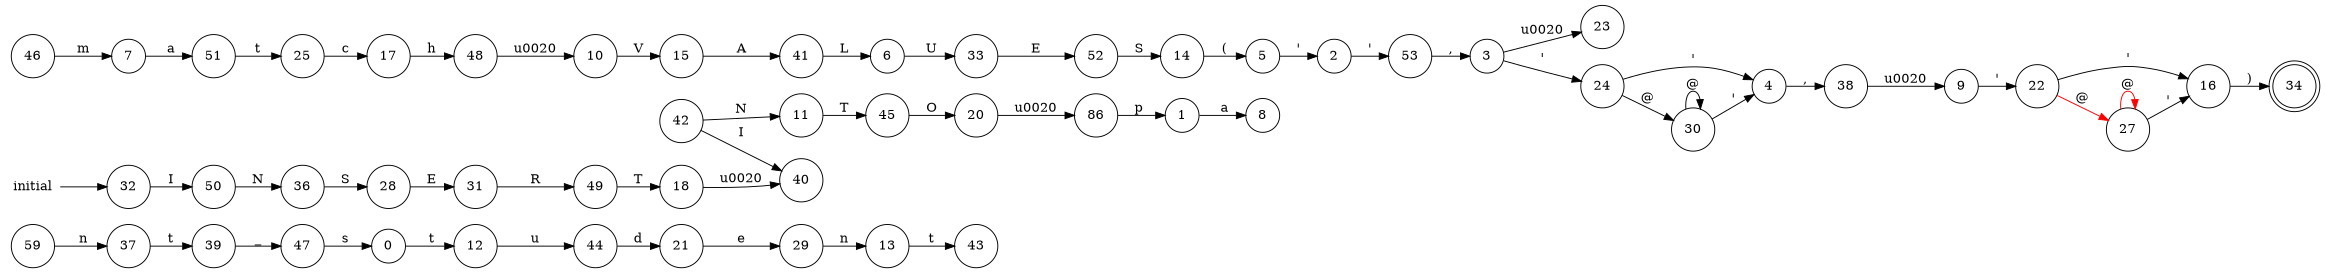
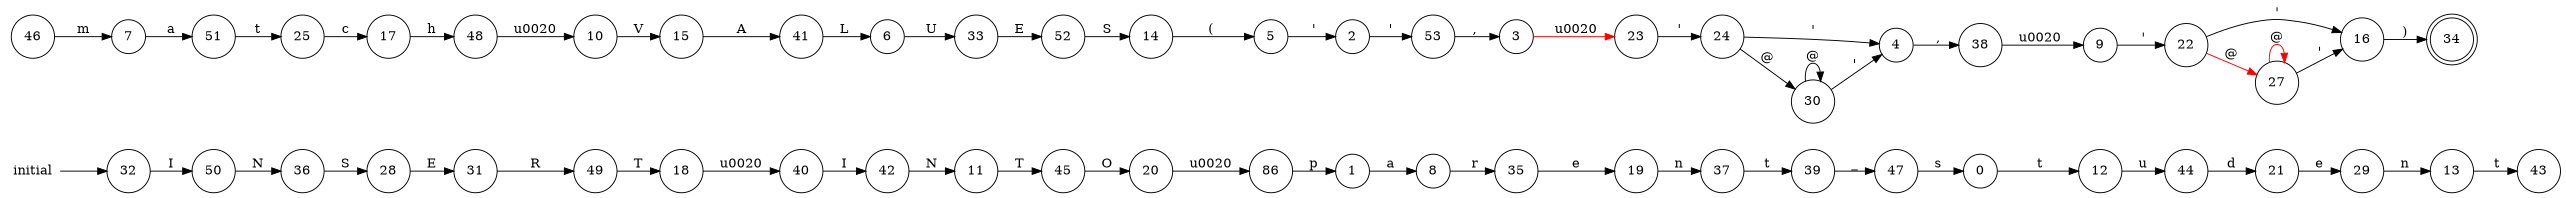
edge "3" -> "23": color black -> red
edge "3" -> "24": now "23" -> "24"
edge "42" -> "40": reversed
node "35": added
node "59": label "59" -> "19"
